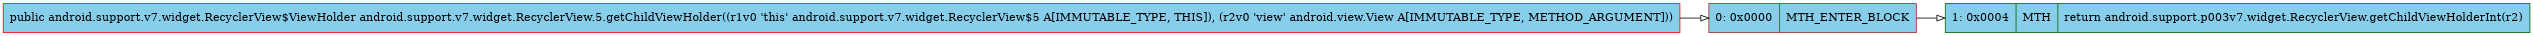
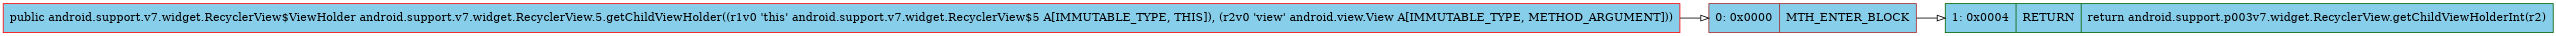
node "1: 0x0004": text "MTH" -> "RETURN"
